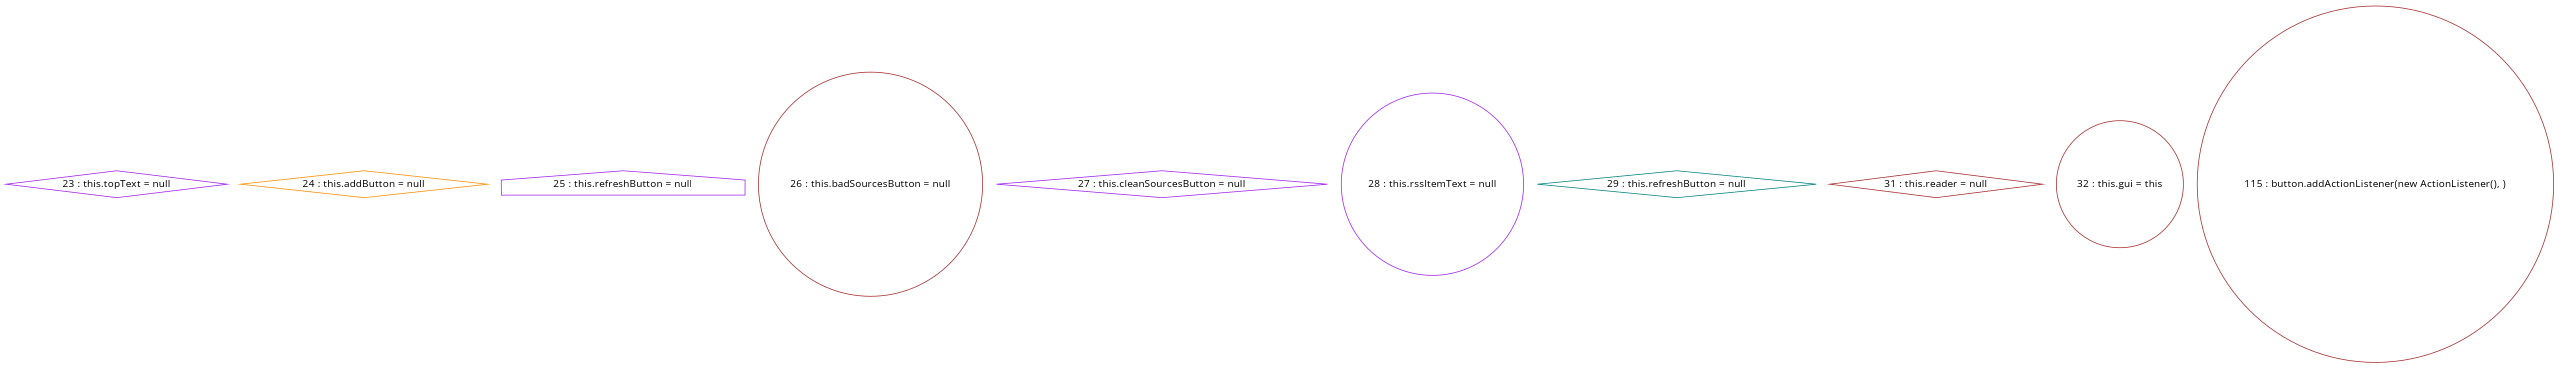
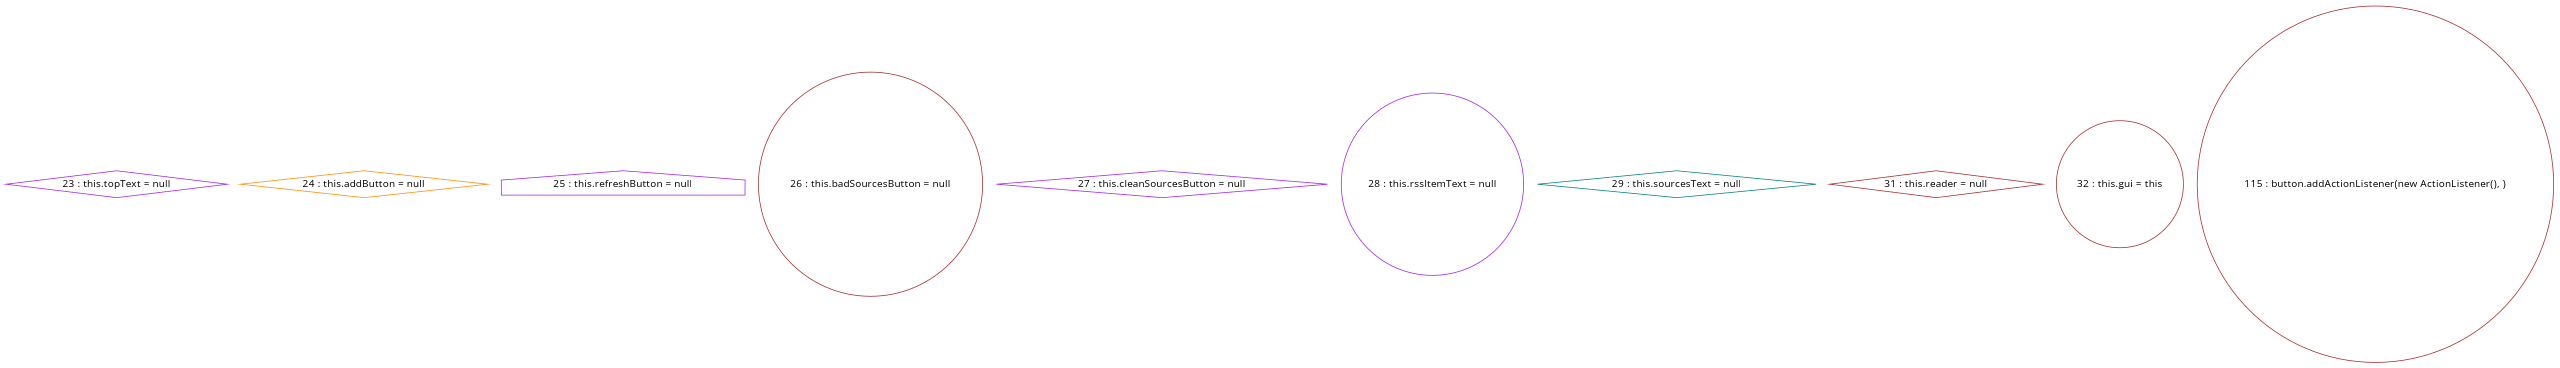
node "29 : this.refreshButton = null": label "29 : this.refreshButton = null" -> "29 : this.sourcesText = null"
